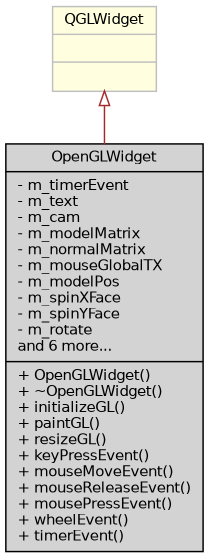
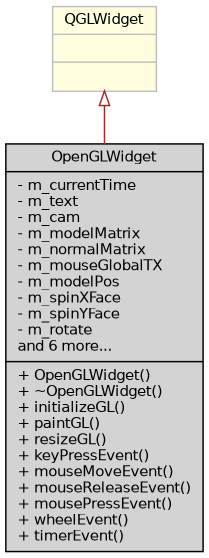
node "OpenGLWidget": text "- m_timerEvent" -> "- m_currentTime"
